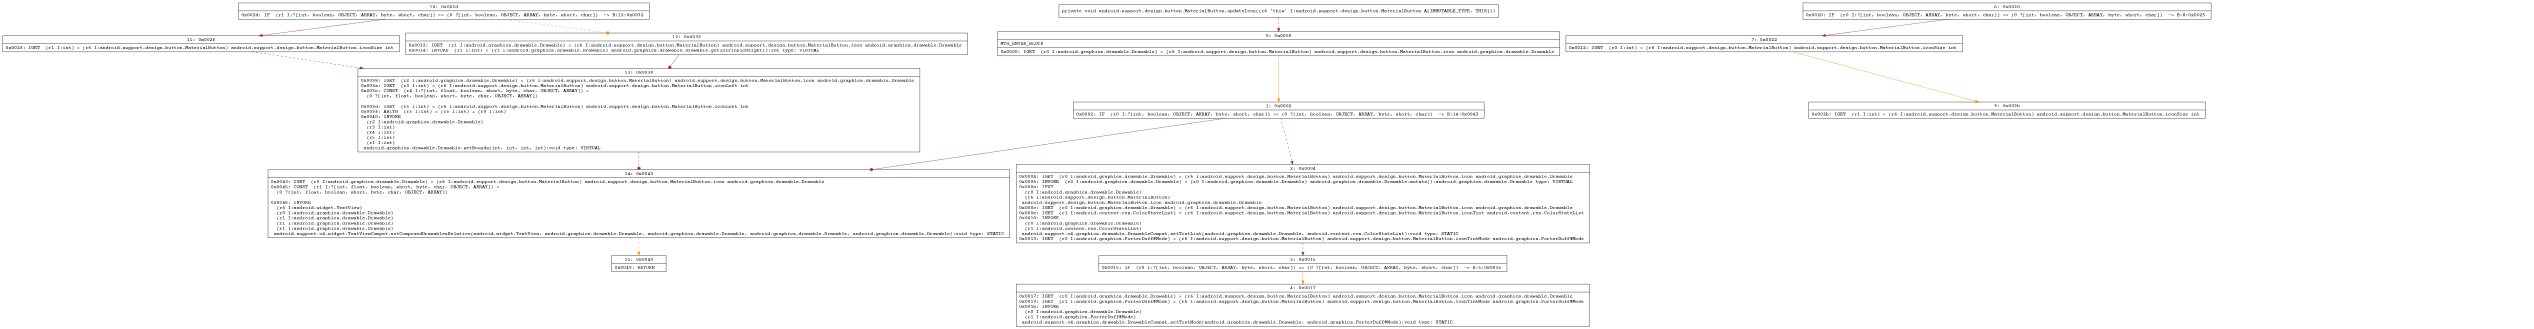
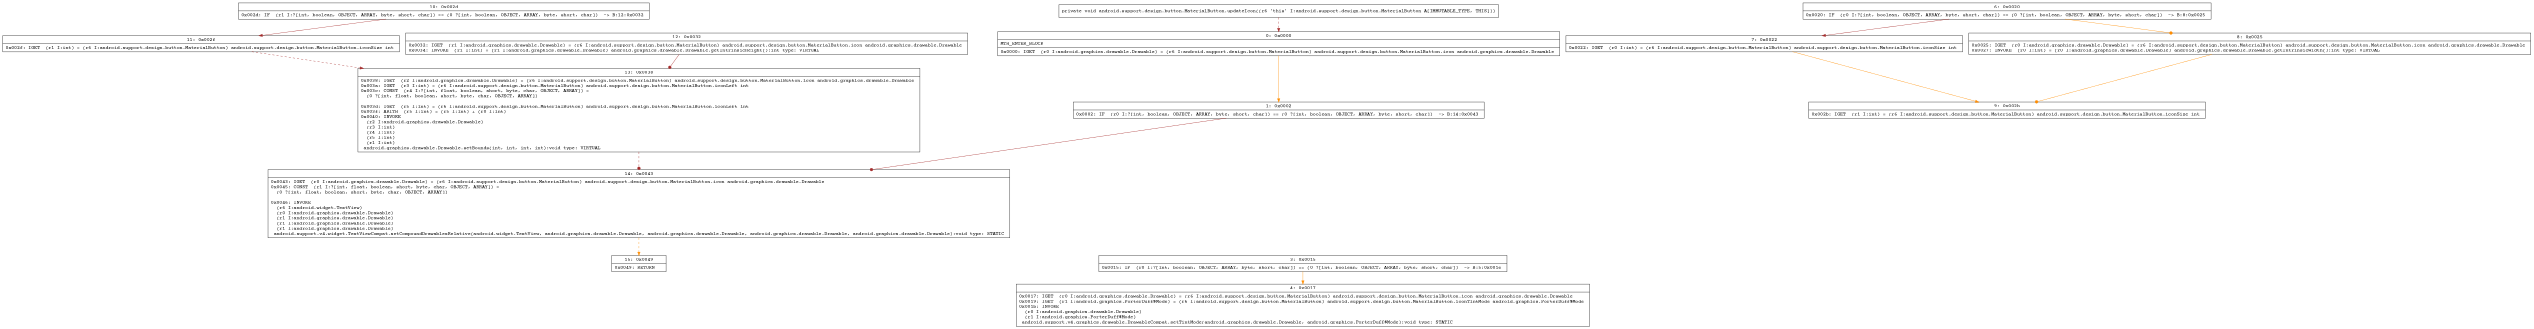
edge "10: 0x002d" -> "12: 0x0032": removed
node "8: 0x0025": added
node "2: 0x0004": removed
